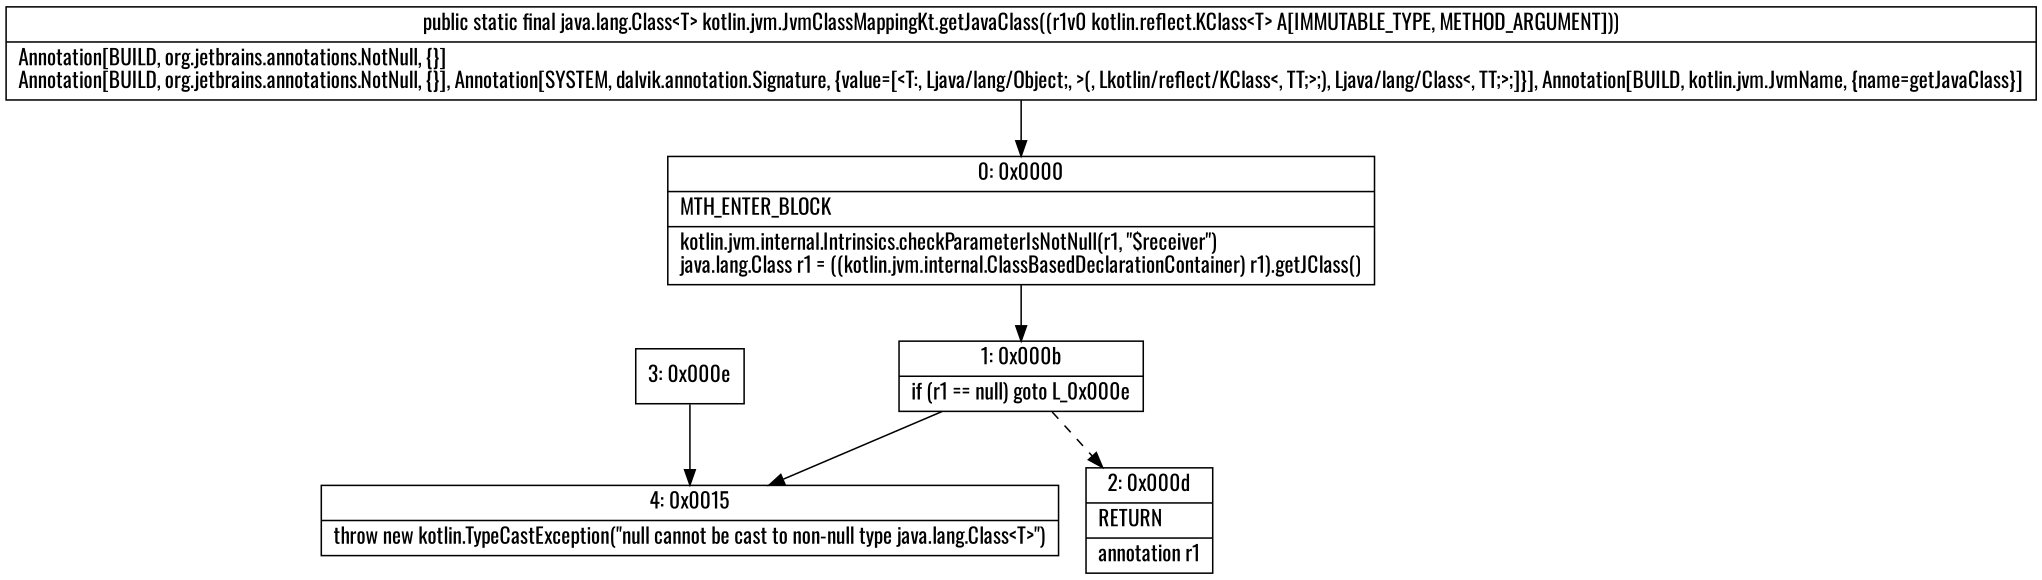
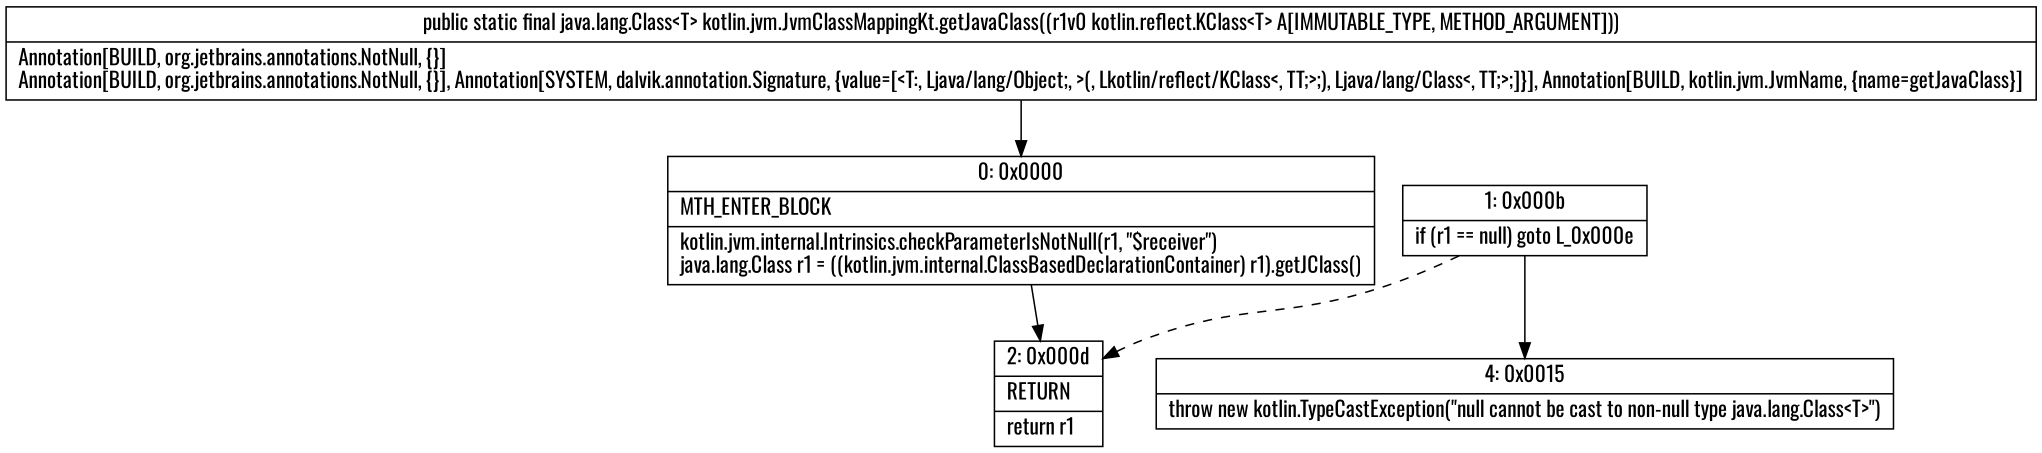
edge "0: 0x0000" -> "1: 0x000b": now "0: 0x0000" -> "2: 0x000d"
node "3: 0x000e": removed
node "2: 0x000d": text "annotation r1" -> "return r1"
